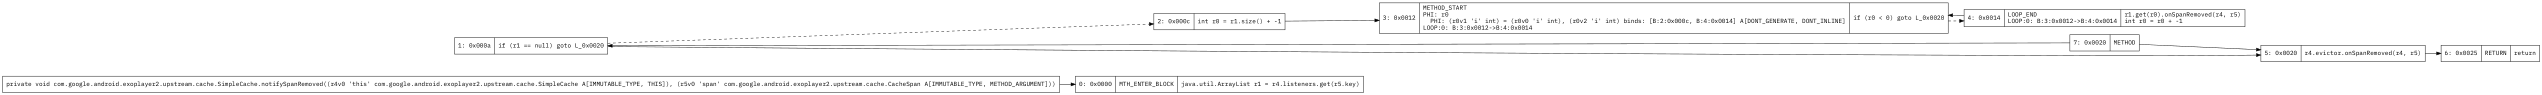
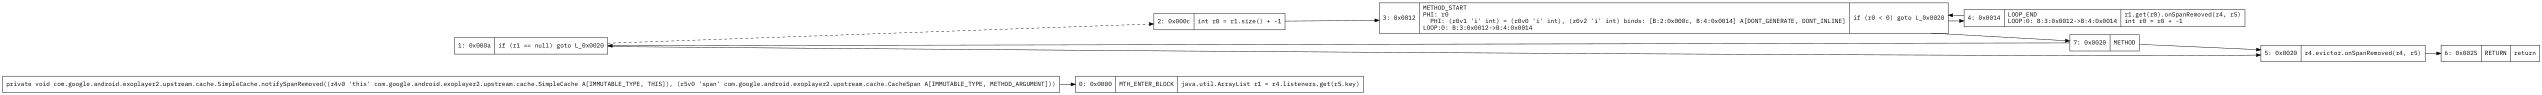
edge "3: 0x0012" -> "4: 0x0014": style dashed -> solid
edge "3: 0x0012" -> "7: 0x0020": added
